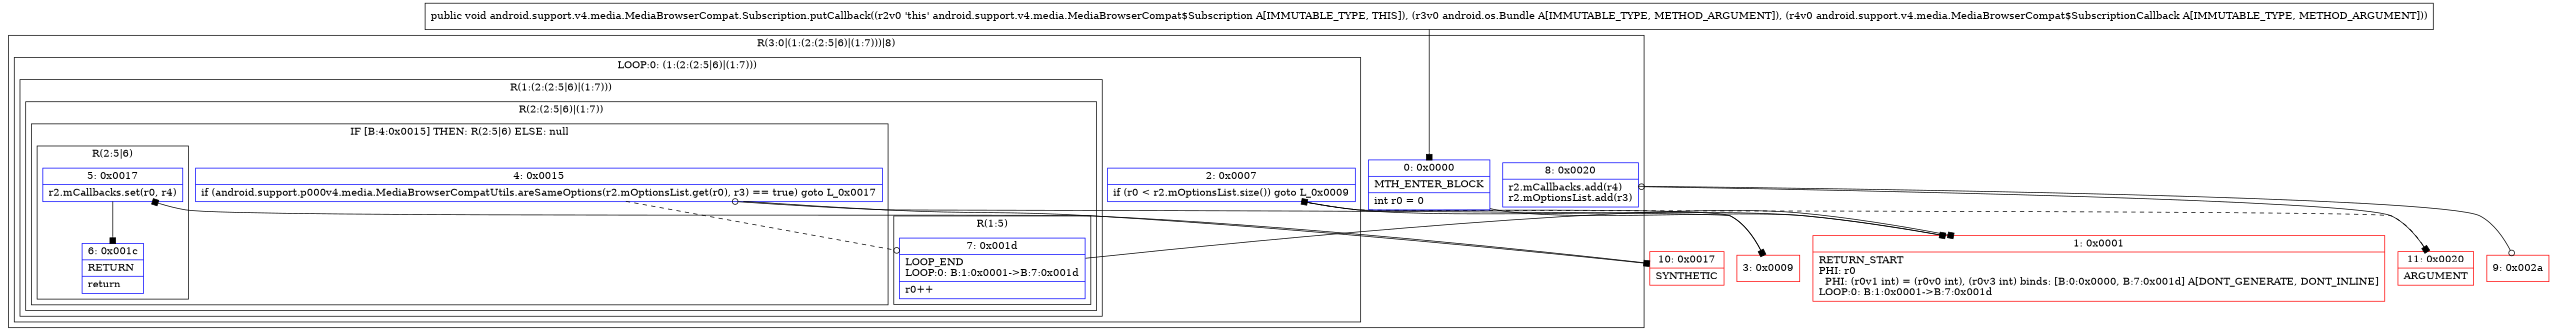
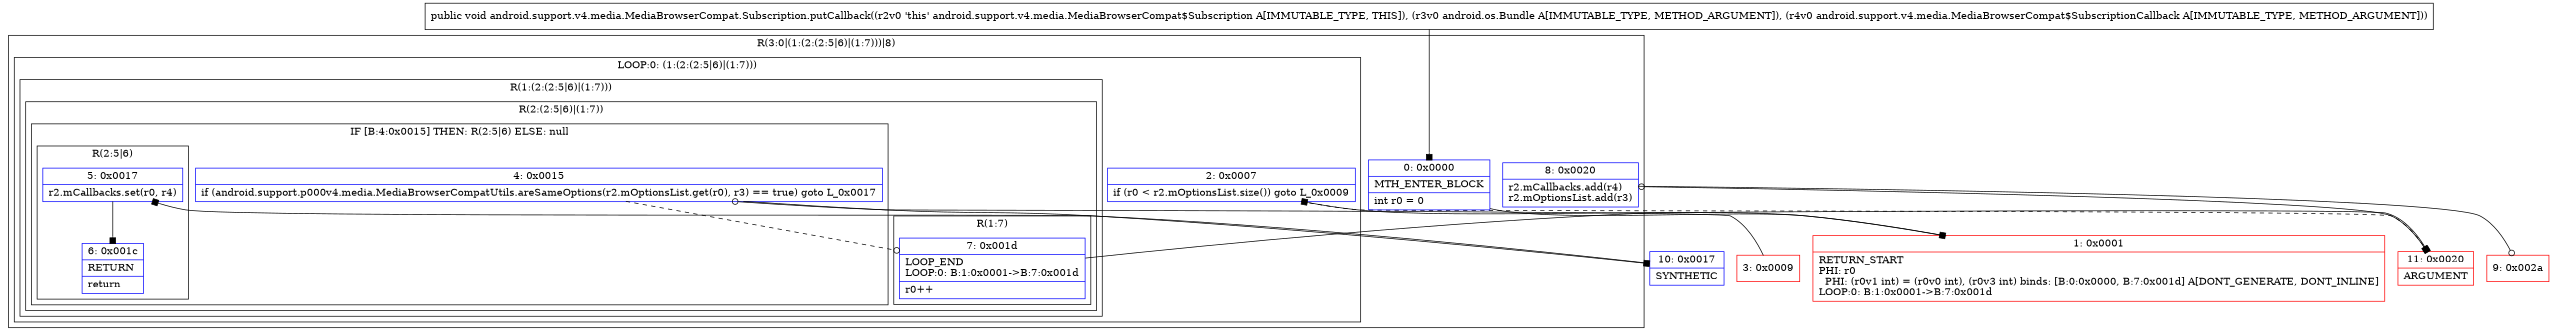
edge "2: 0x0007" -> "3: 0x0009": removed
edge "7: 0x001d" -> "1: 0x0001": now "7: 0x001d" -> "11: 0x0020"
cluster "R(1:5)": label "R(1:5)" -> "R(1:7)"
node "10: 0x0017": color red -> blue
